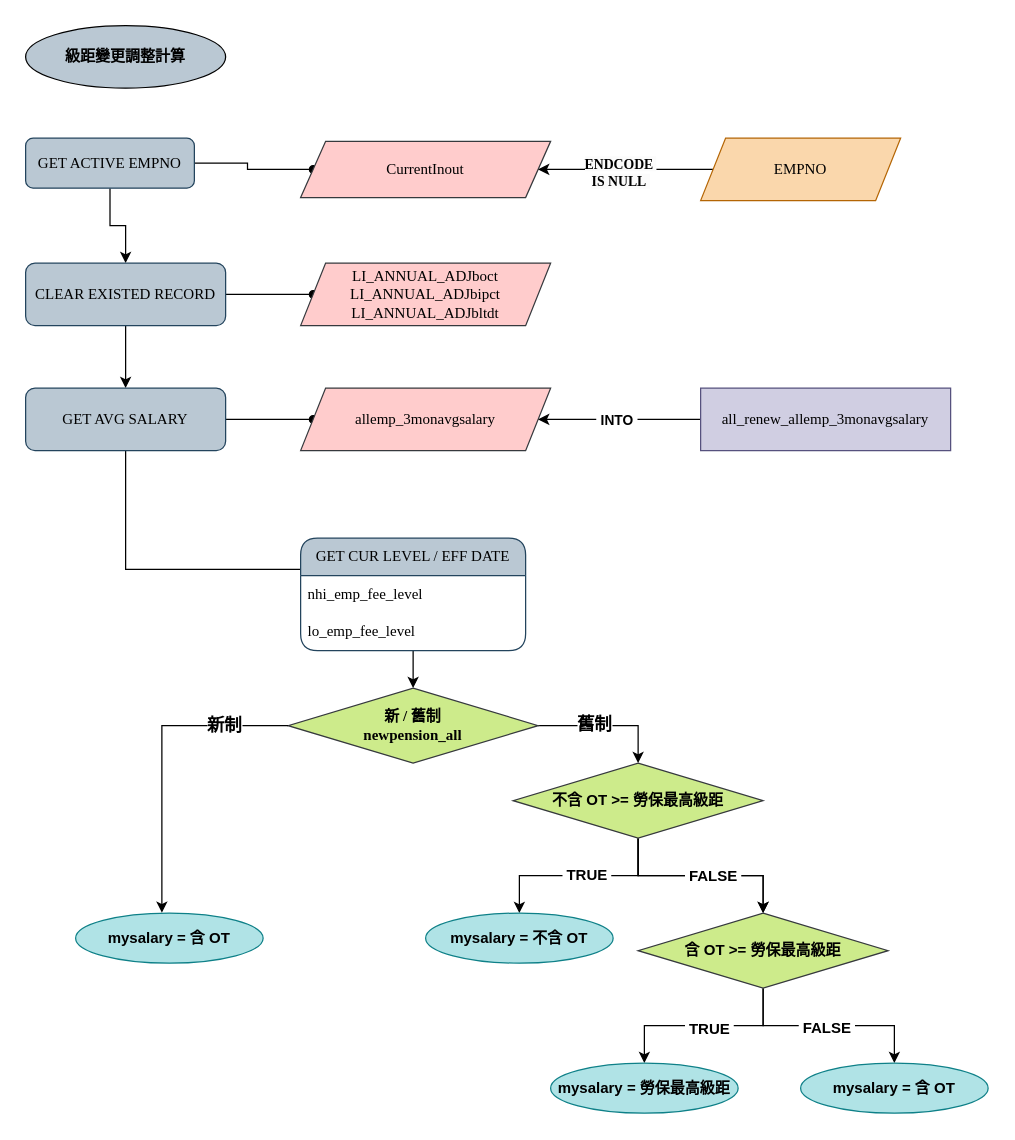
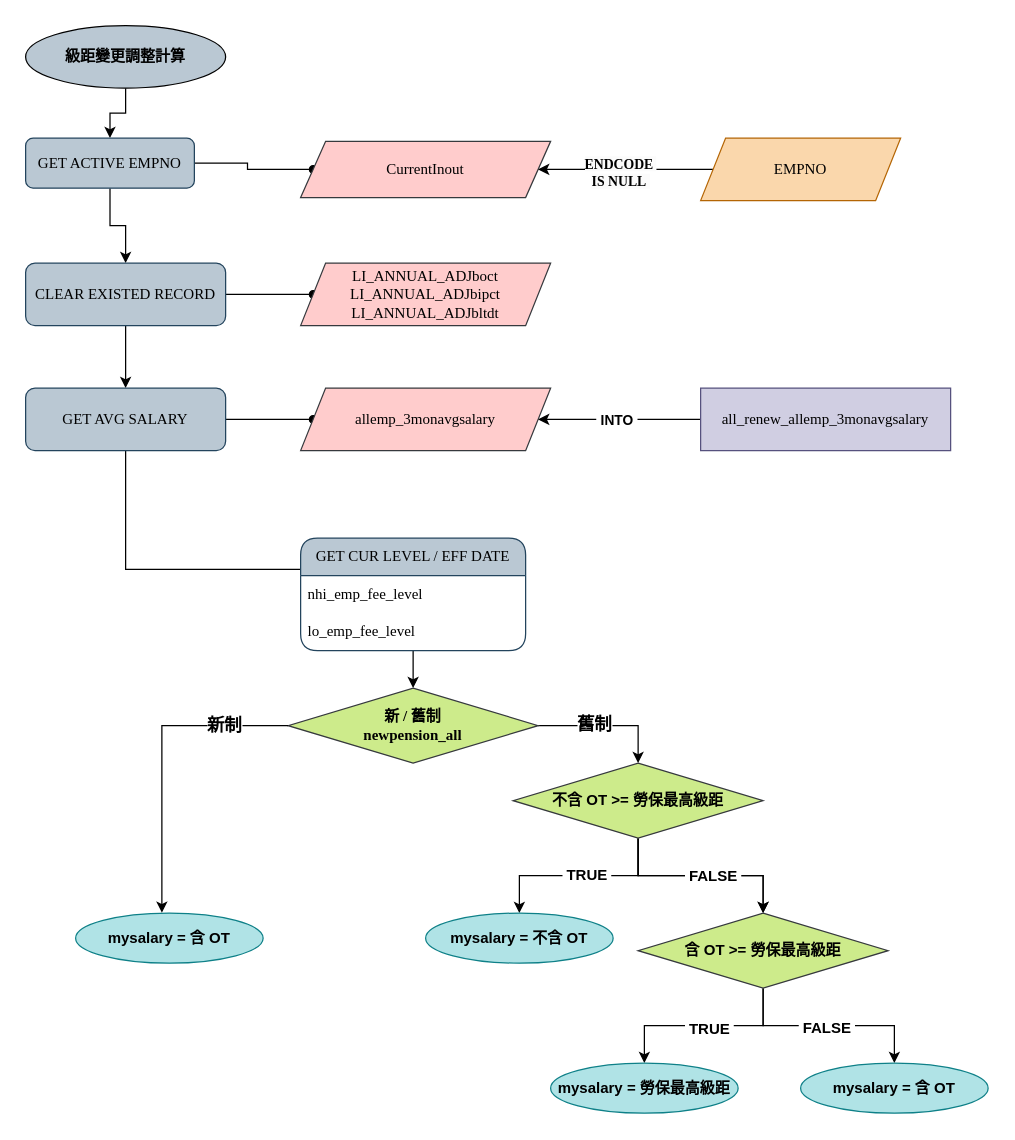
edge "級距變更調整計算" -> "GET ACTIVE EMPNO": added
